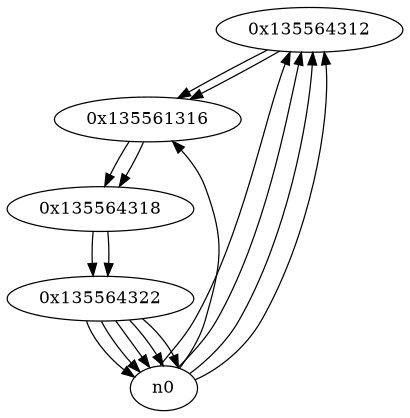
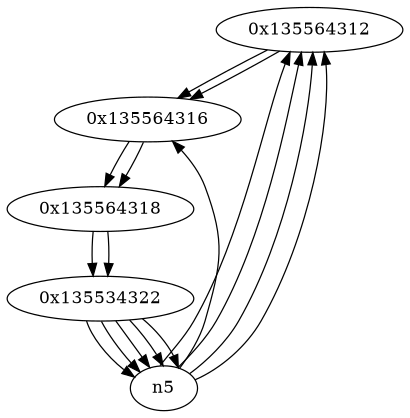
node "0x135561316": label "0x135561316" -> "0x135564316"
node "0x135564322": label "0x135564322" -> "0x135534322"
node "n0": label "n0" -> "n5"
